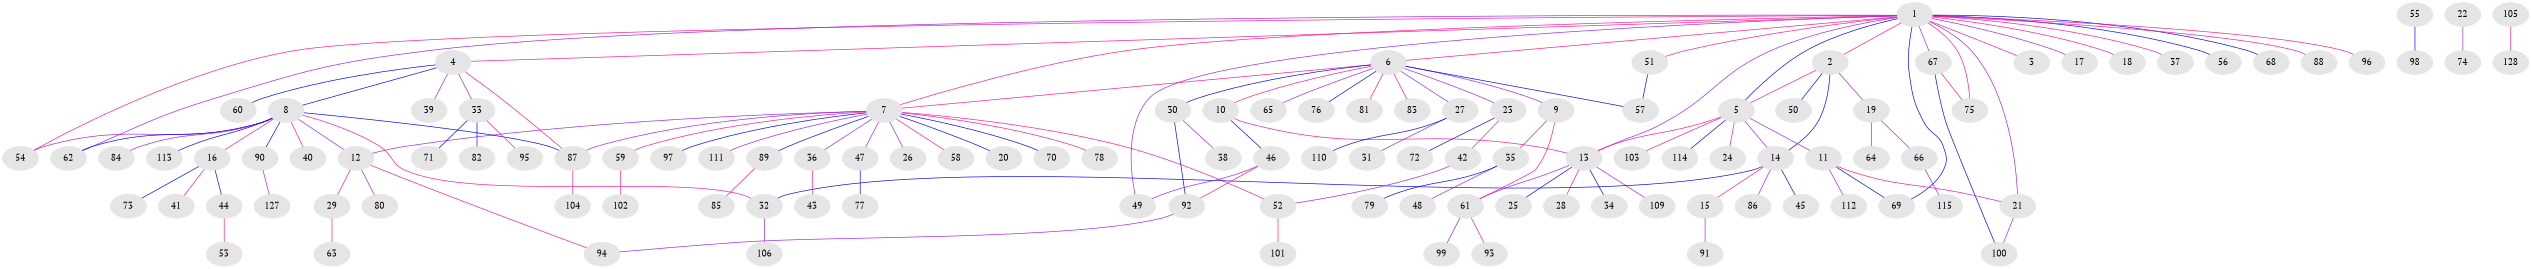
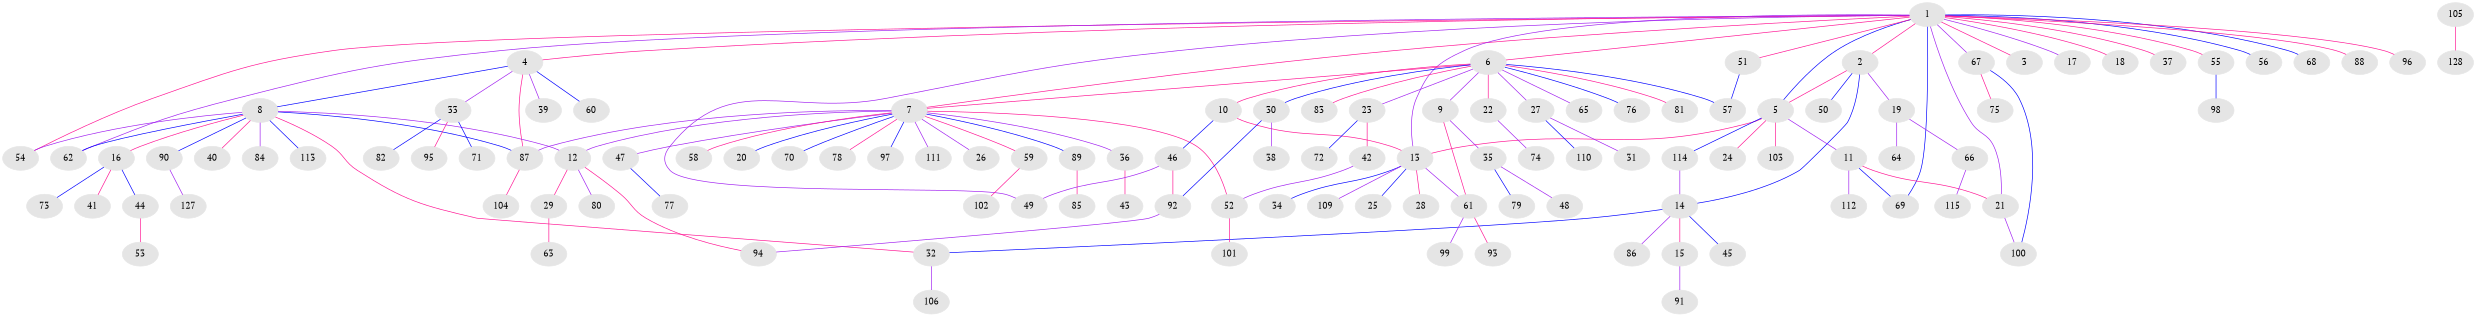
edge "1" -- "75": now "1" -- "55"
edge "6" -- "22": added
edge "5" -- "14": now "114" -- "14"
